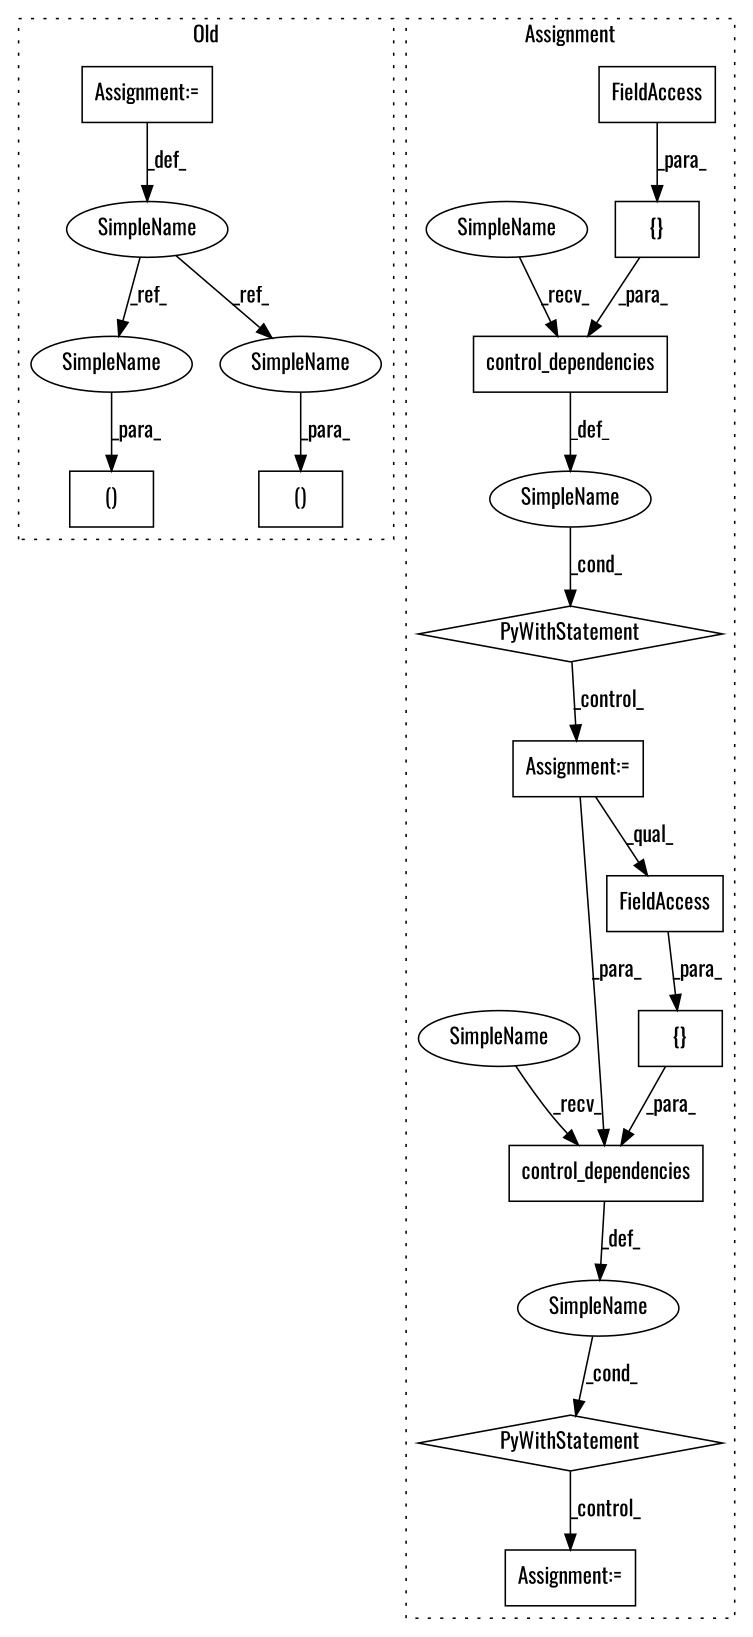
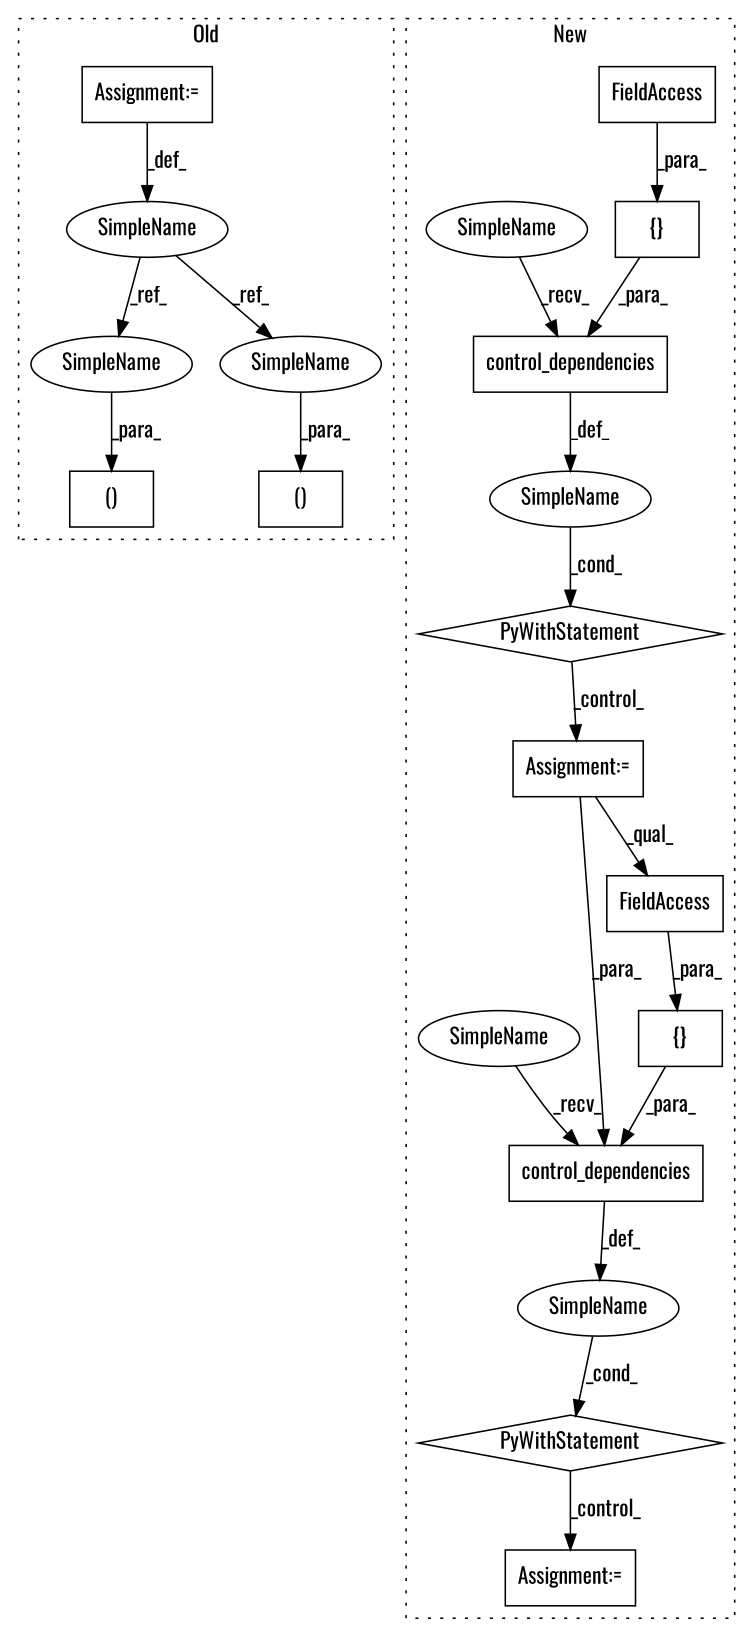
cluster "Assignment": label "Assignment" -> "New"
